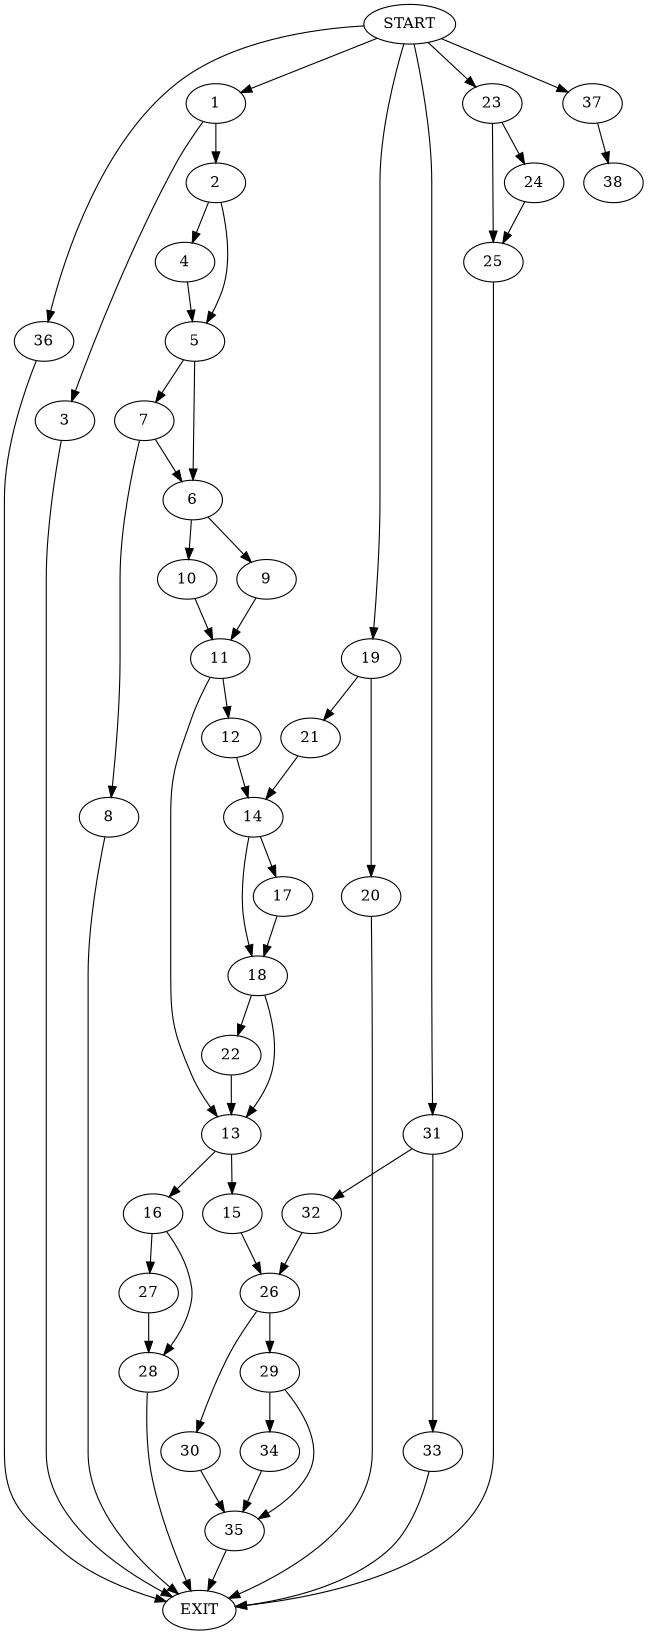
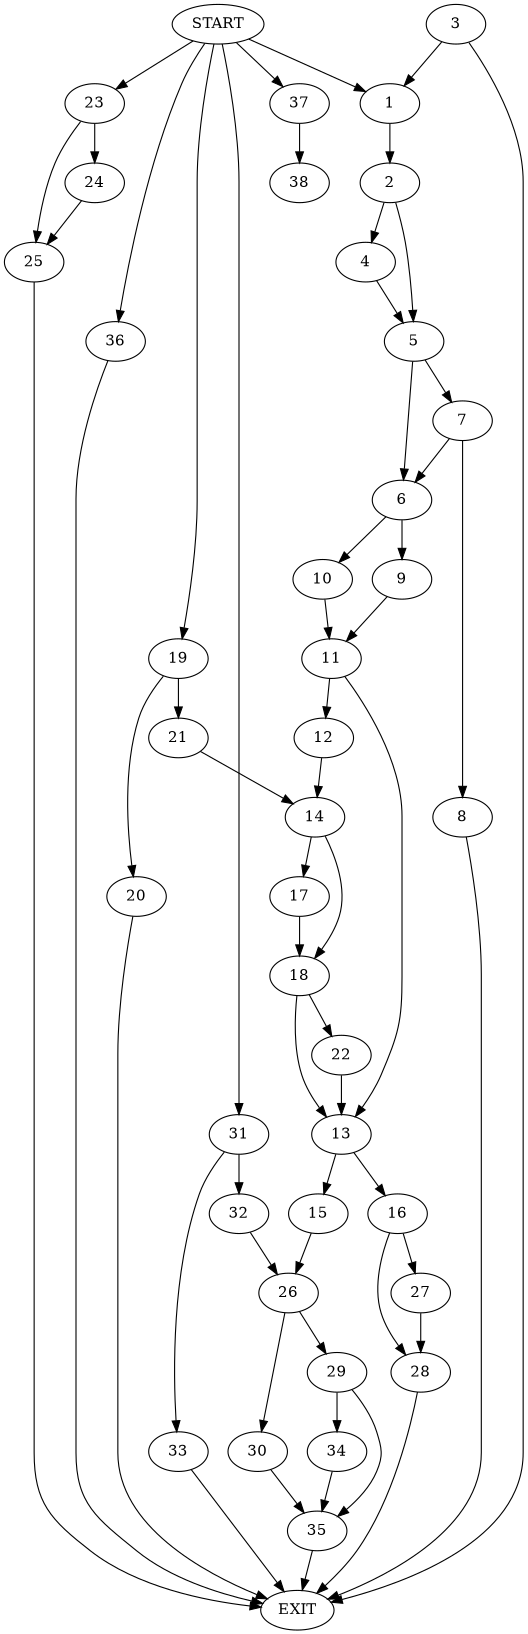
edge "1" -> "3": reversed
